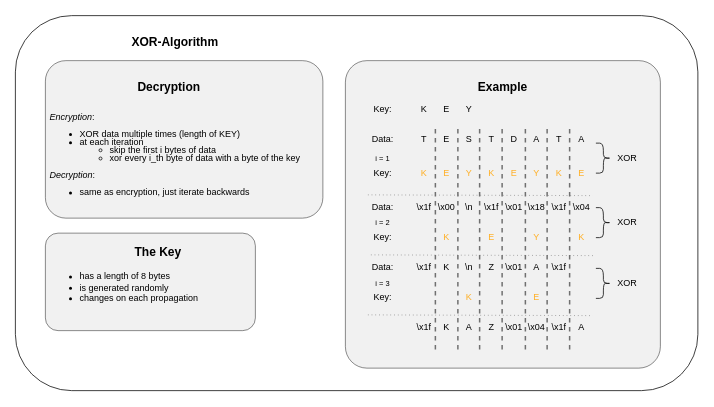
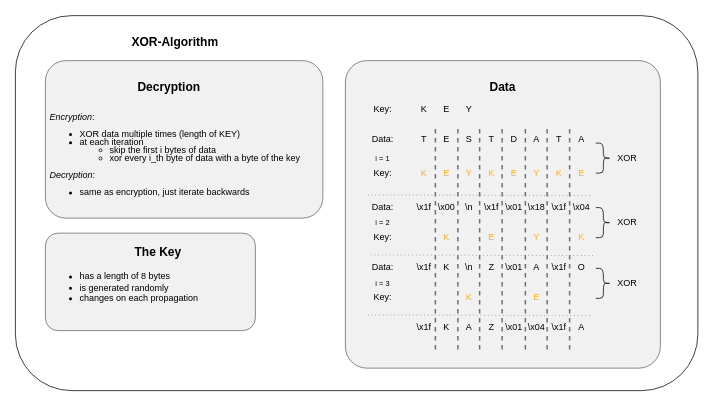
node "Example": label "Example" -> "Data"
node "O": added
